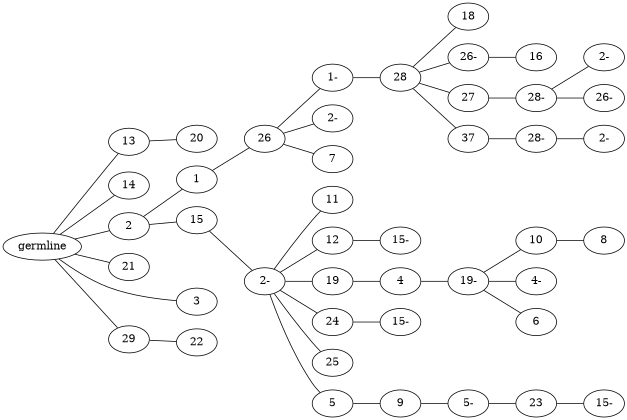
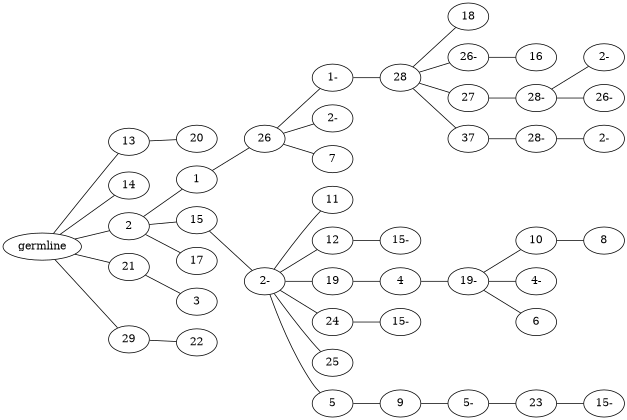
node "17": added
edge "germline" -- "3": now "21" -- "3"
